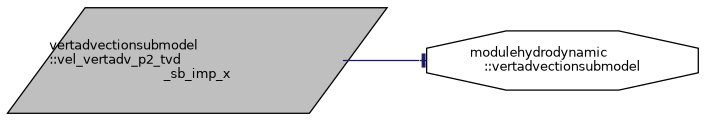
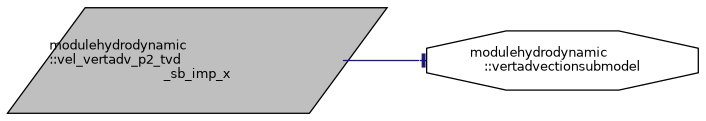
node "vertadvectionsubmodel ::vel_vertadv_p2_tvd _sb_imp_x": label "vertadvectionsubmodel ::vel_vertadv_p2_tvd _sb_imp_x" -> "modulehydrodynamic ::vel_vertadv_p2_tvd _sb_imp_x"
